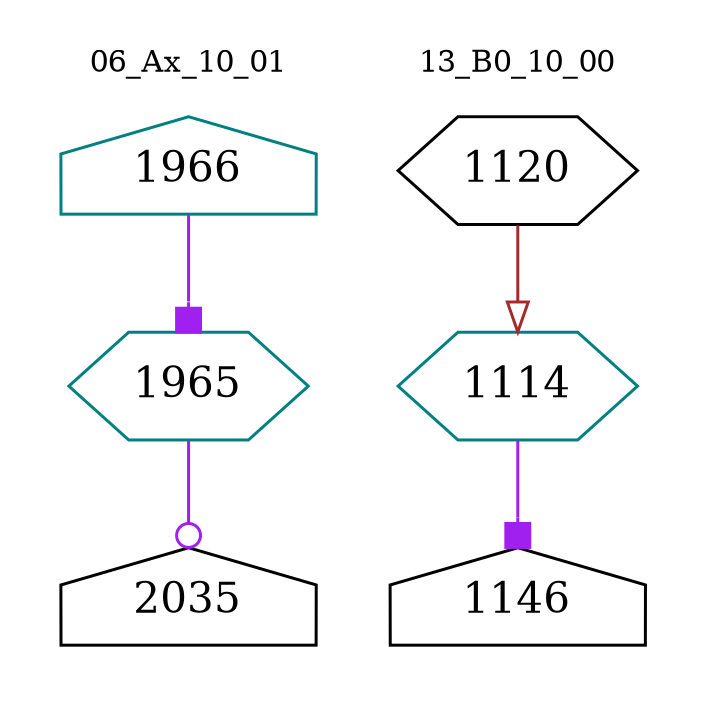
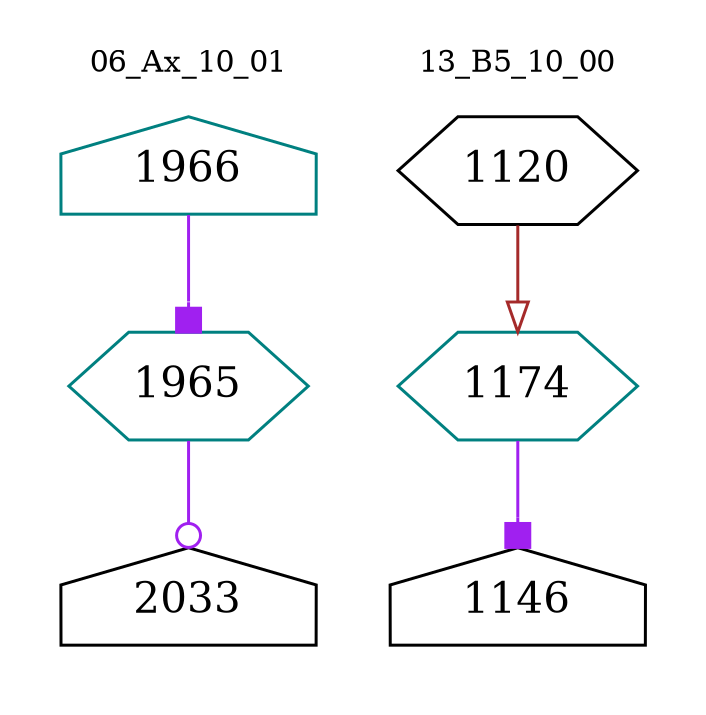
cluster "13_B0_10_00": label "13_B0_10_00" -> "13_B5_10_00"
node "1114": label "1114" -> "1174"
node "2035": label "2035" -> "2033"
